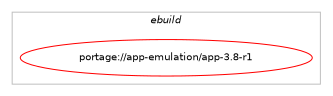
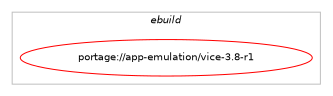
node "portage://app-emulation/app-3.8-r1": label "portage://app-emulation/app-3.8-r1" -> "portage://app-emulation/vice-3.8-r1"
